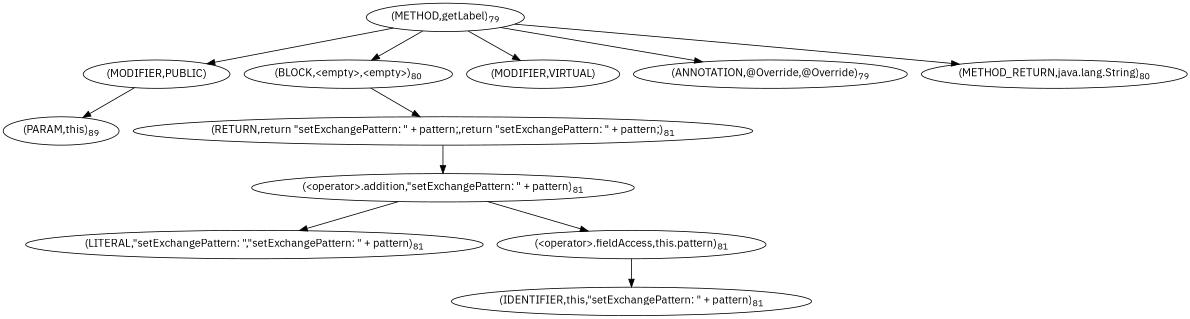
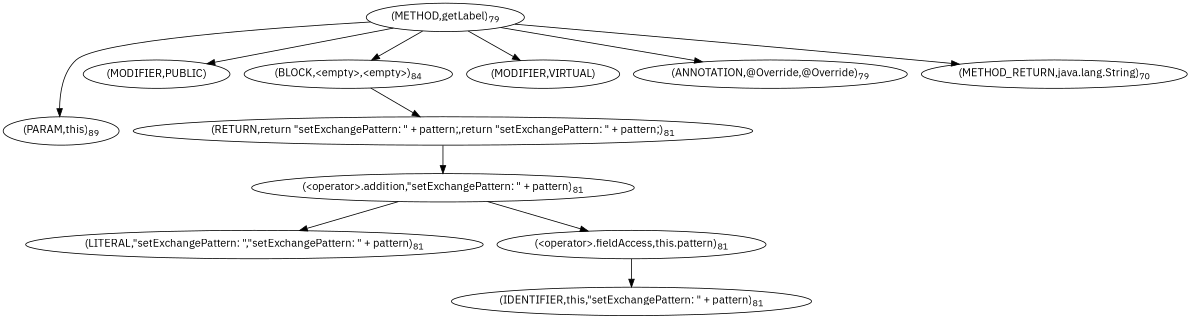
node "(BLOCK,<empty>,<empty>)": text "80" -> "84"
node "(METHOD_RETURN,java.lang.String)": text "80" -> "70"
edge "(MODIFIER,PUBLIC)" -> "(PARAM,this)": now "(METHOD,getLabel)" -> "(PARAM,this)"
